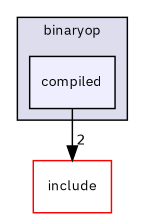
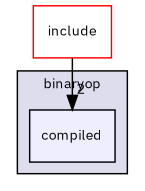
edge "compiled" -> "include": reversed
